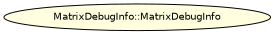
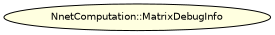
node "MatrixDebugInfo::MatrixDebugInfo": label "MatrixDebugInfo::MatrixDebugInfo" -> "NnetComputation::MatrixDebugInfo"
